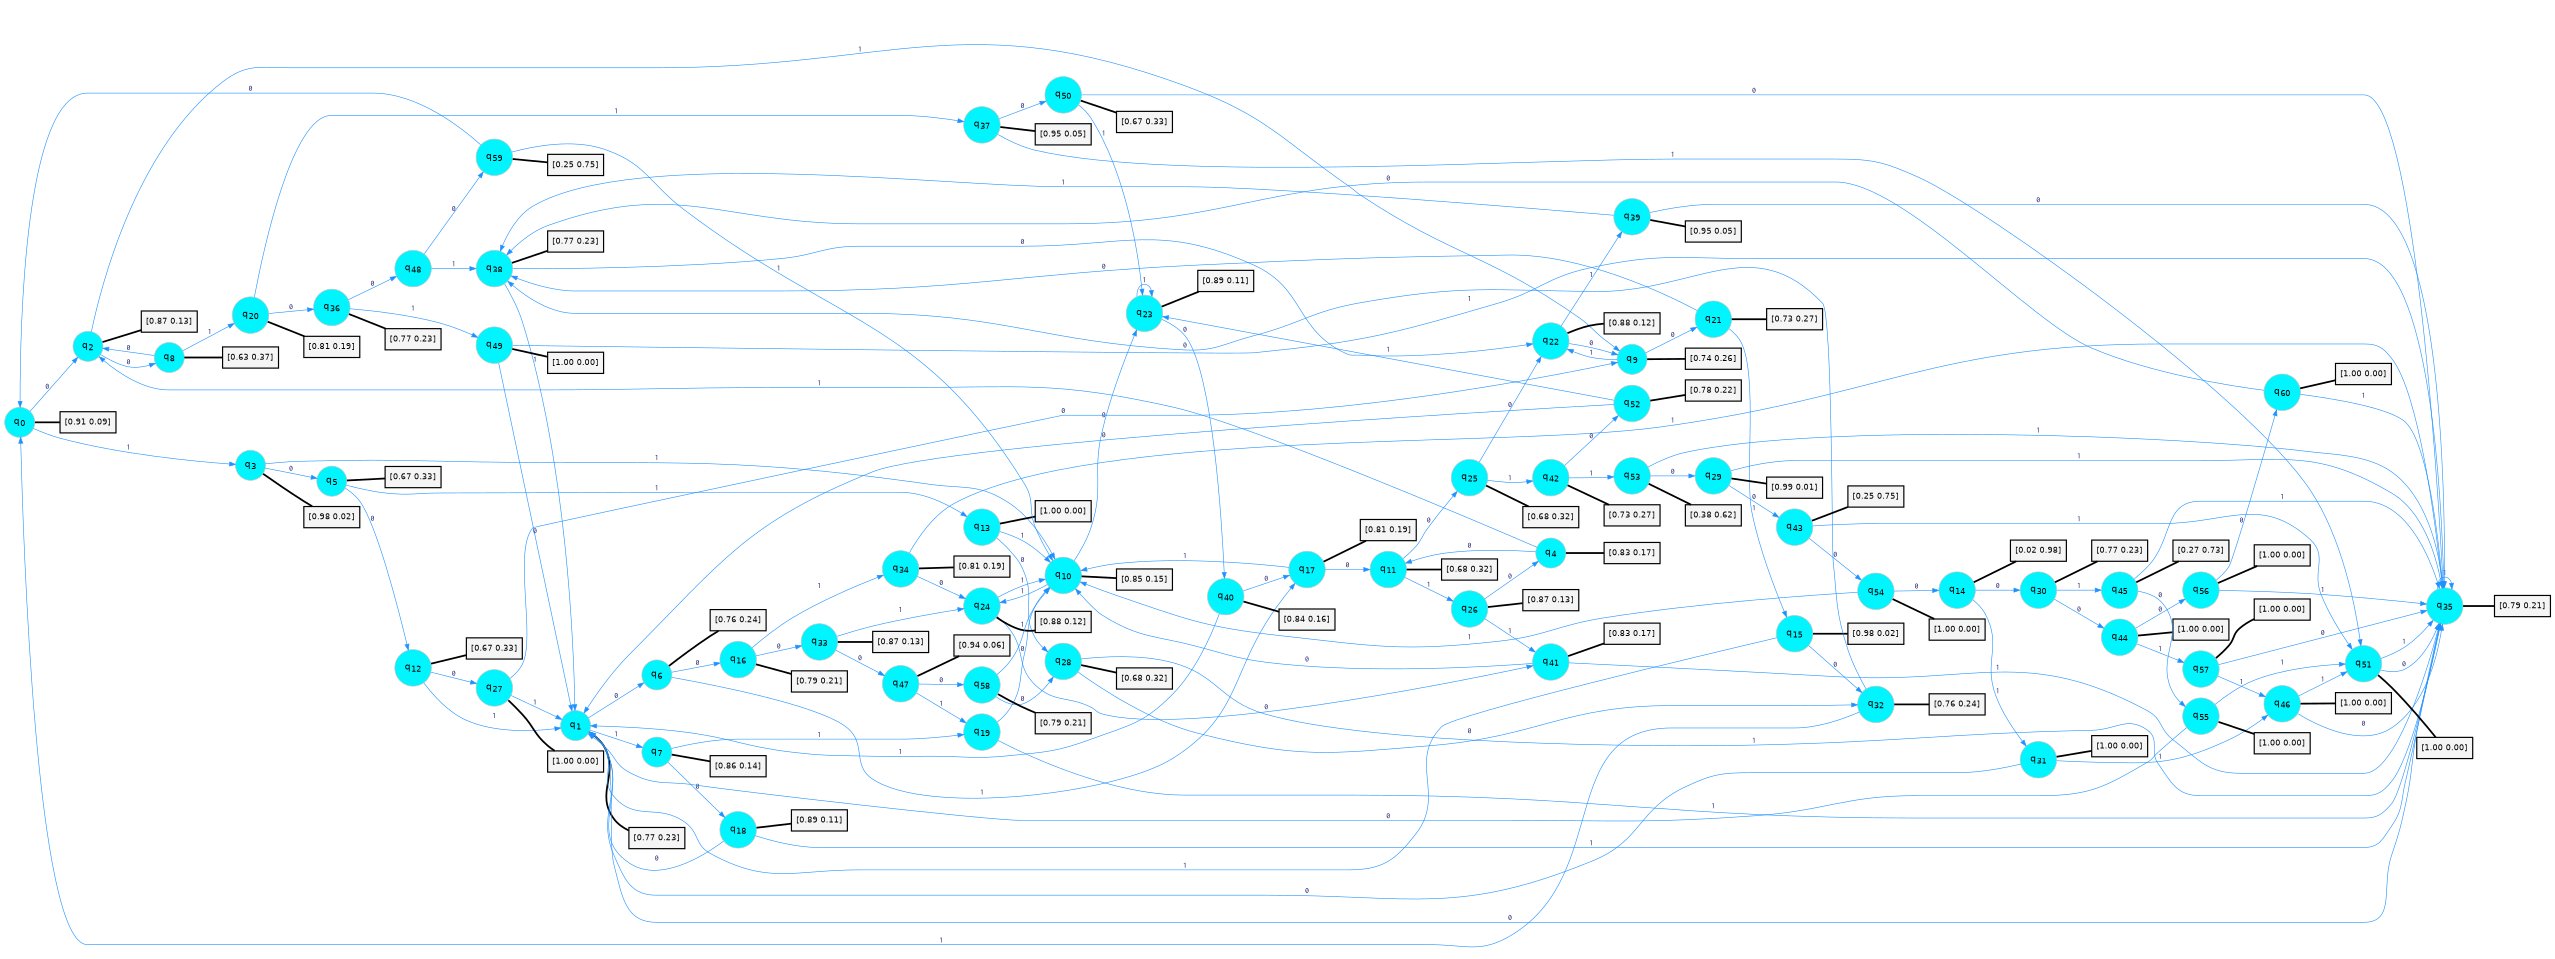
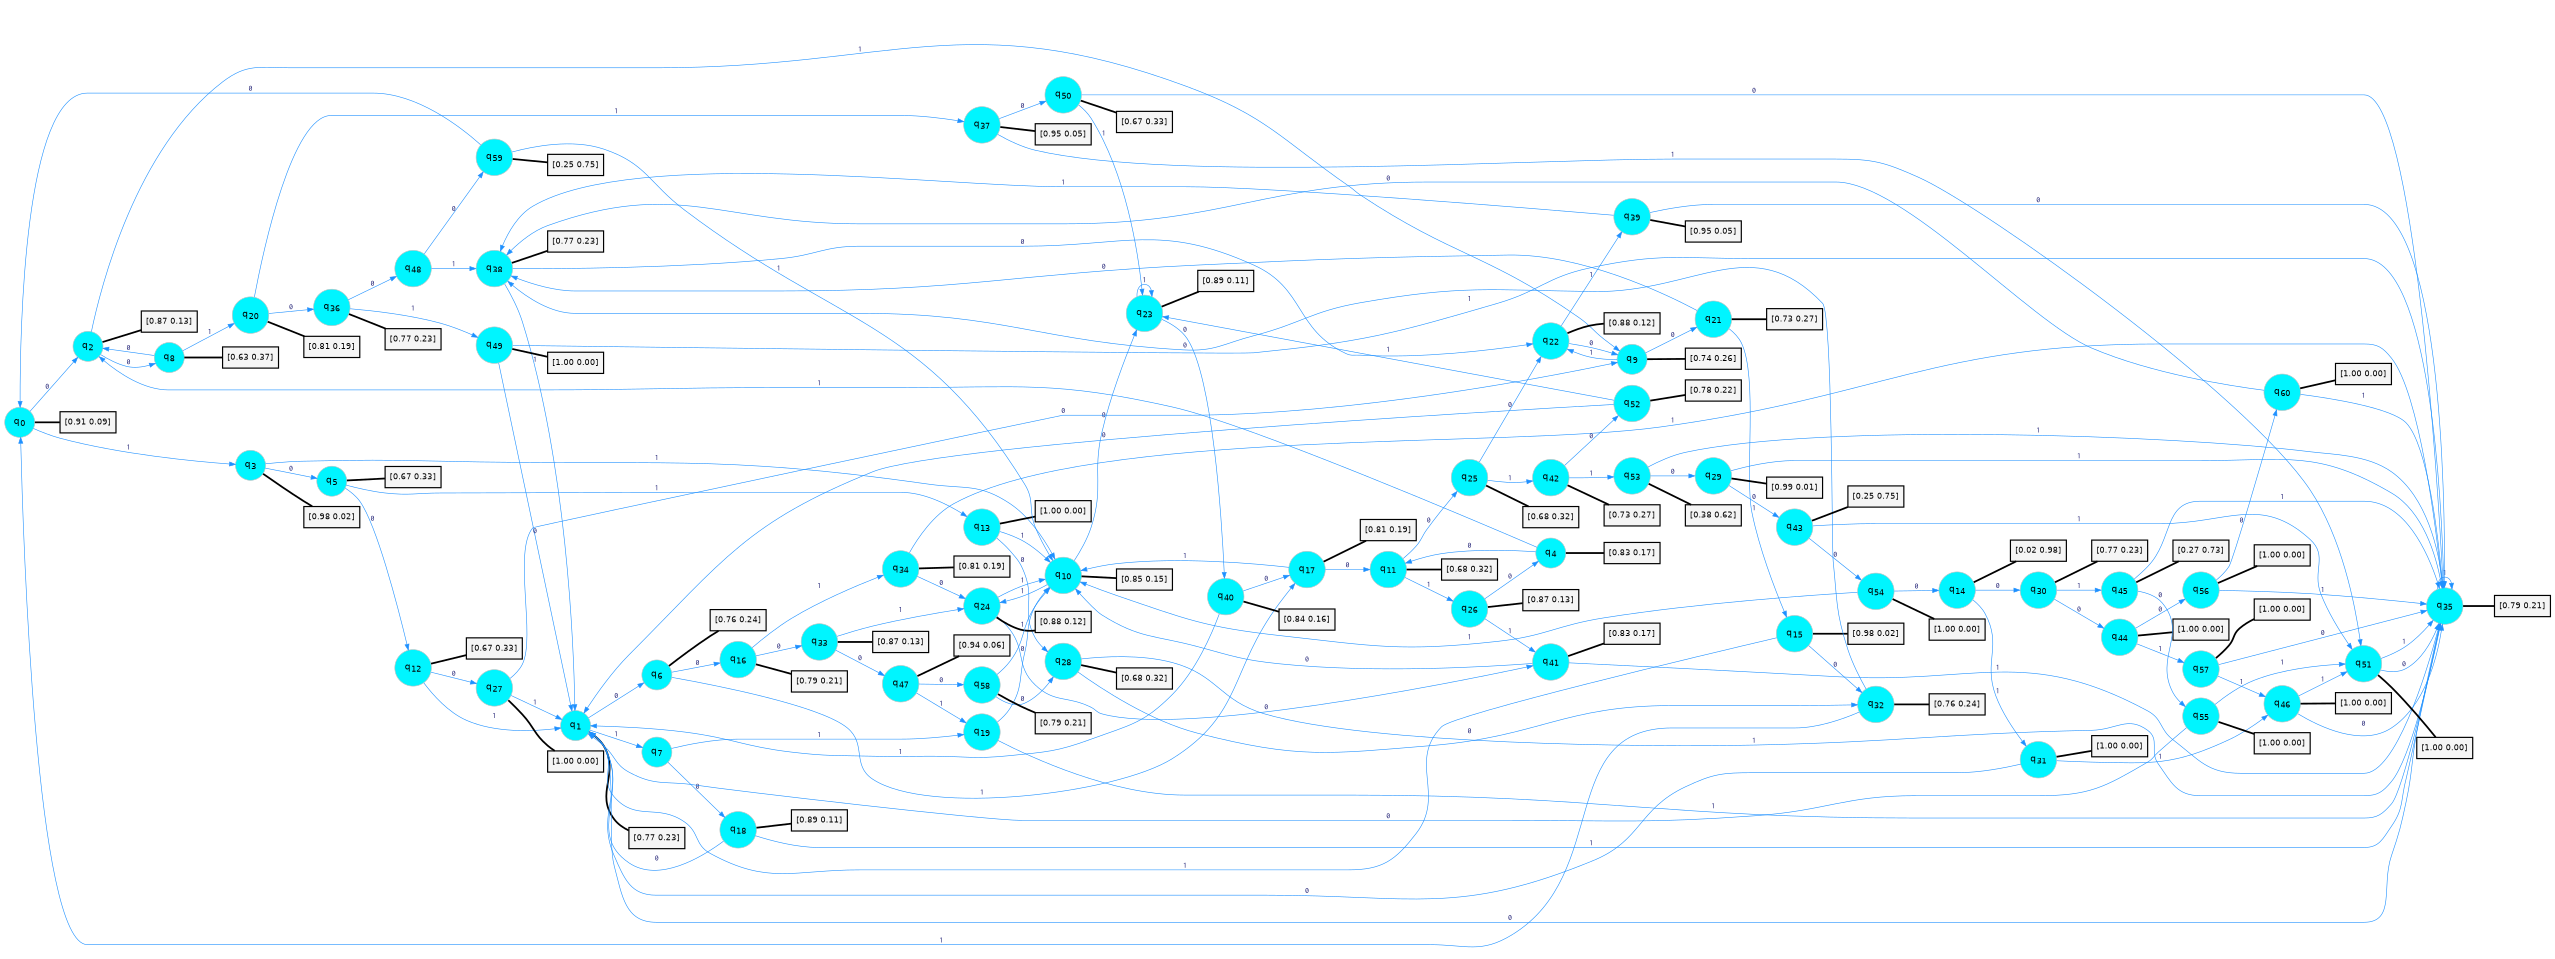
node "[0.86 0.14]": removed
